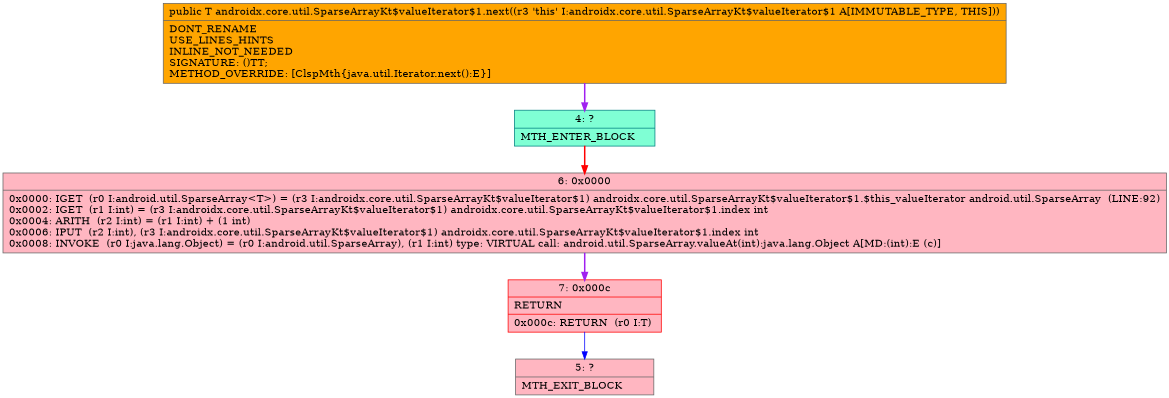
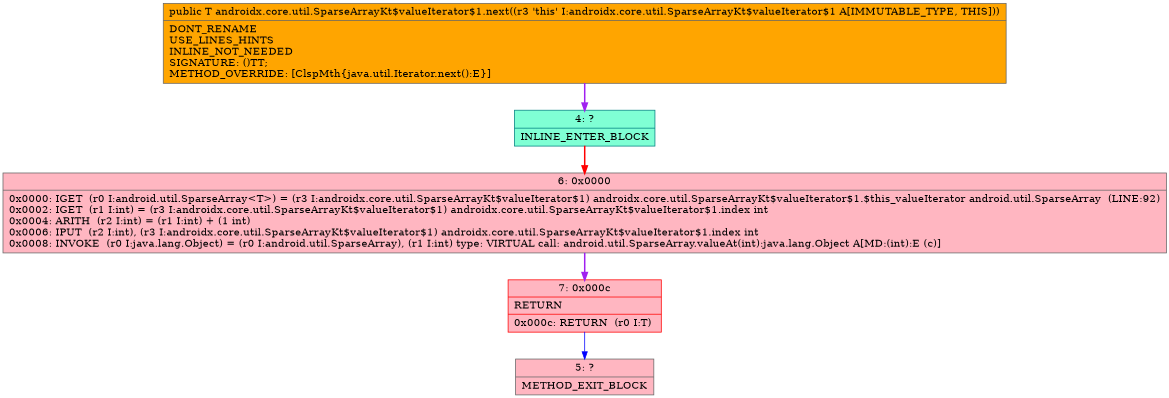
node "4: ?": text "MTH_ENTER_BLOCK" -> "INLINE_ENTER_BLOCK"
node "5: ?": text "MTH_EXIT_BLOCK" -> "METHOD_EXIT_BLOCK"
